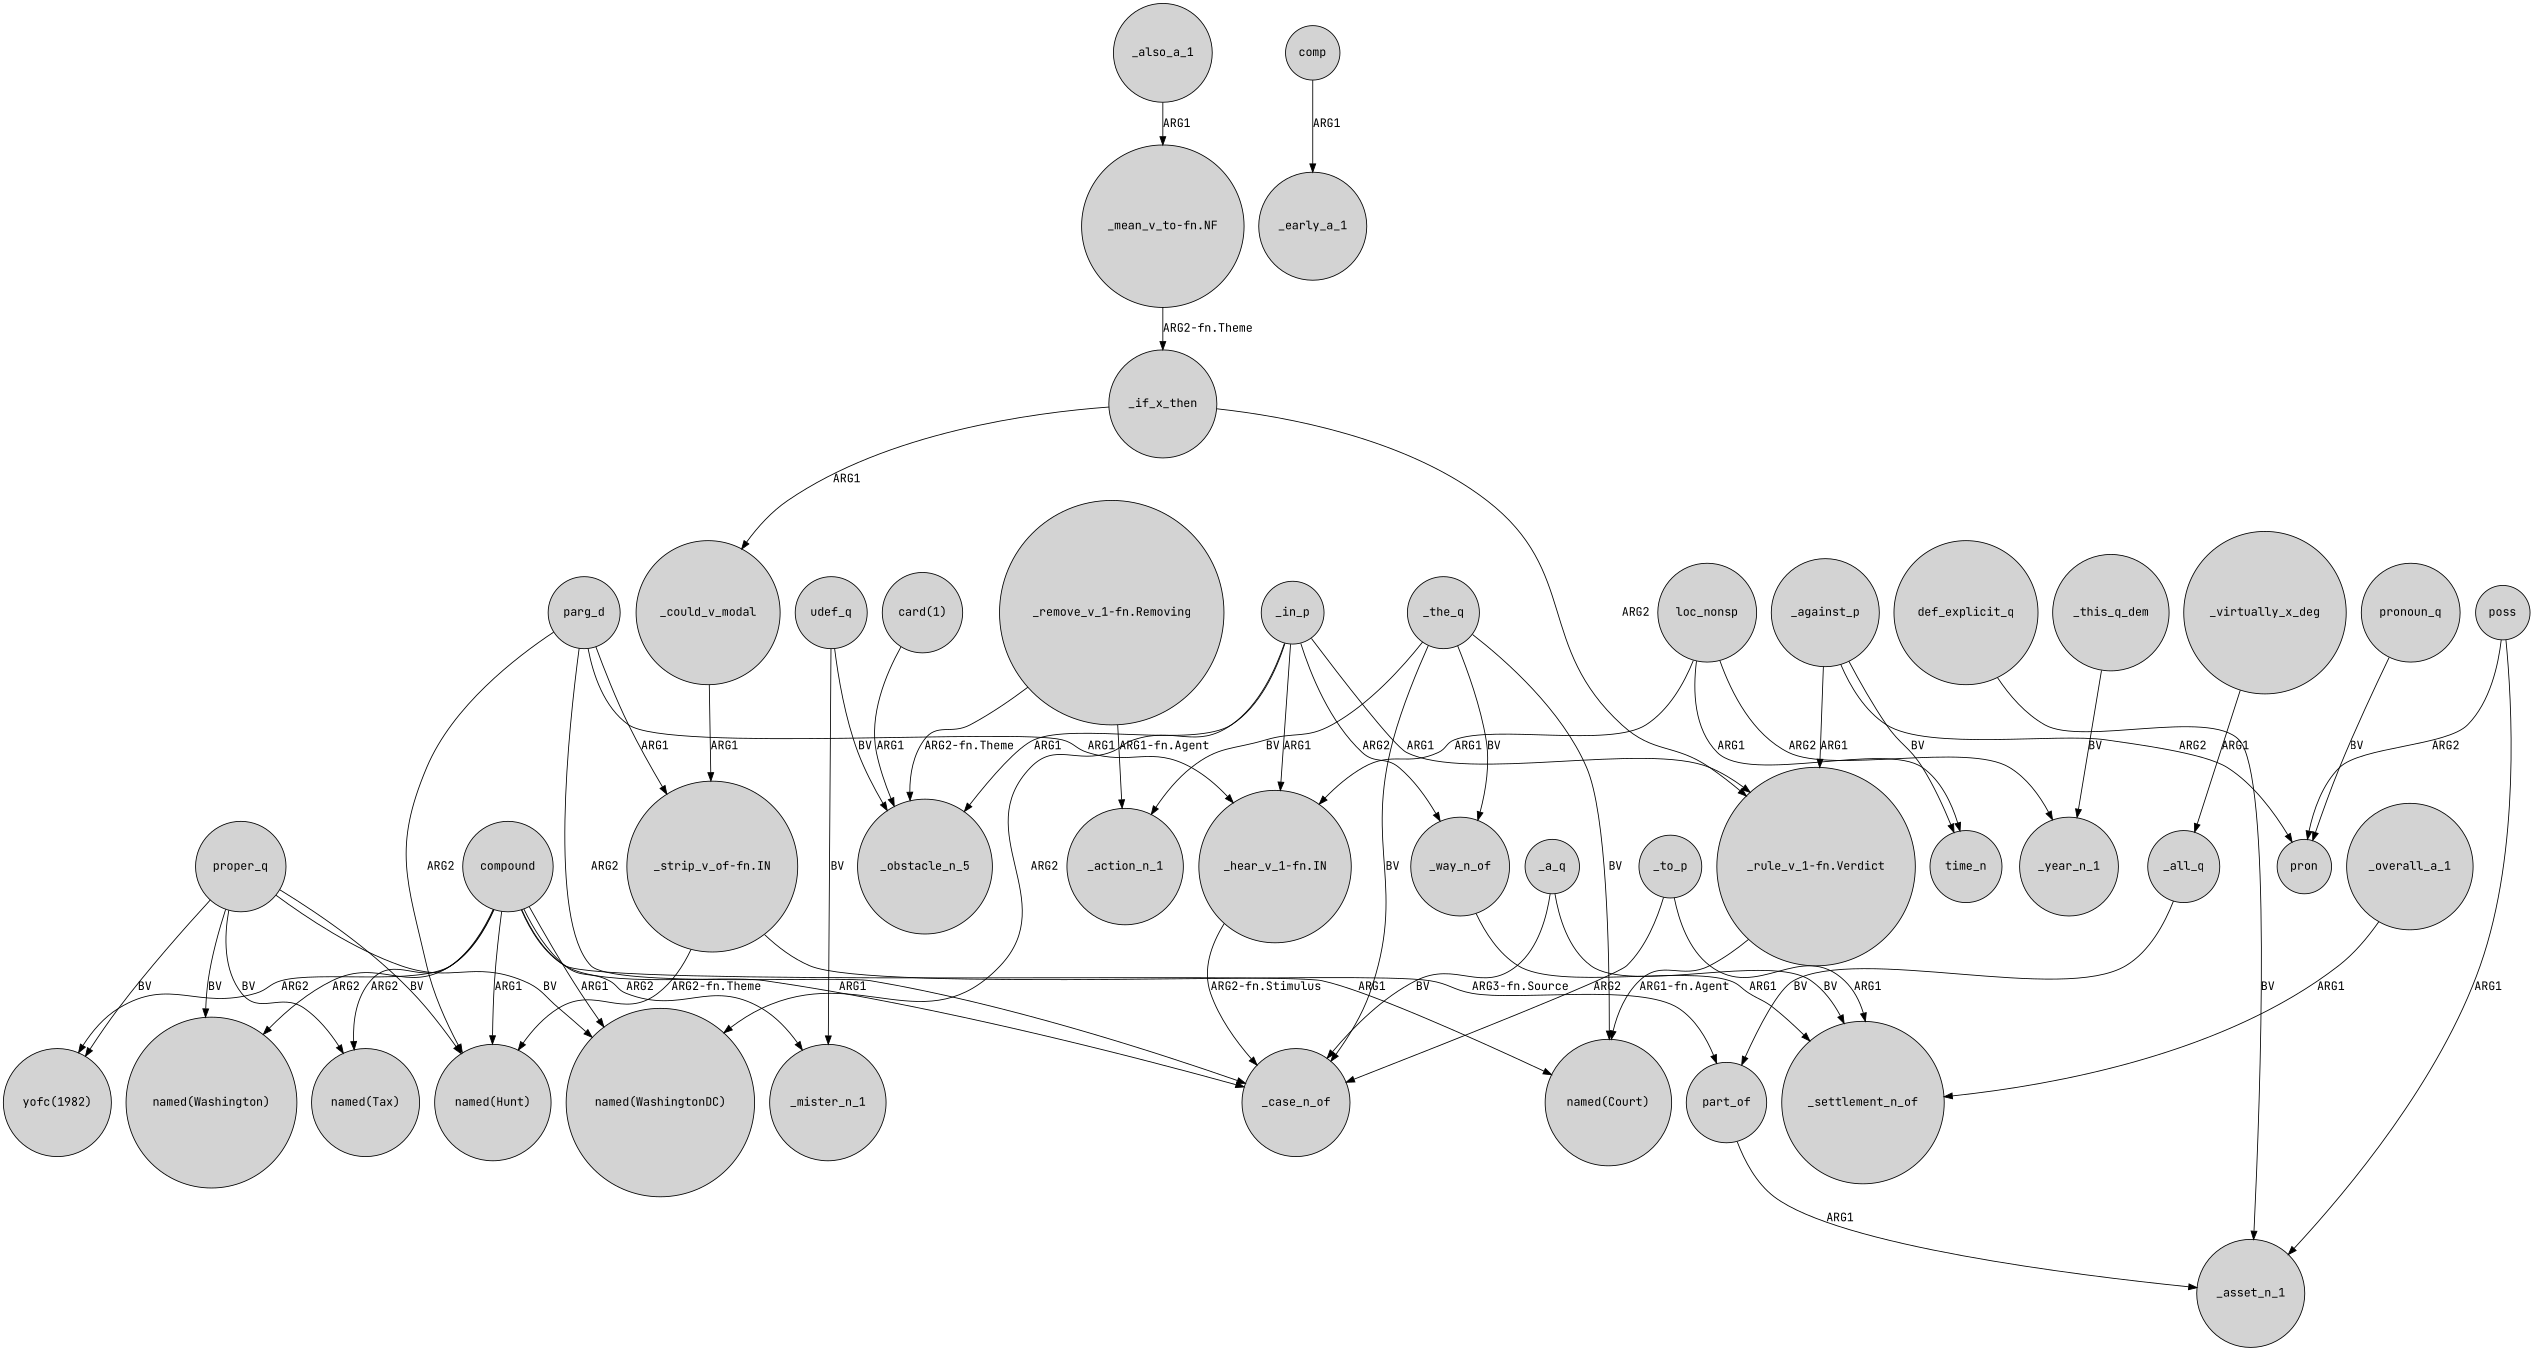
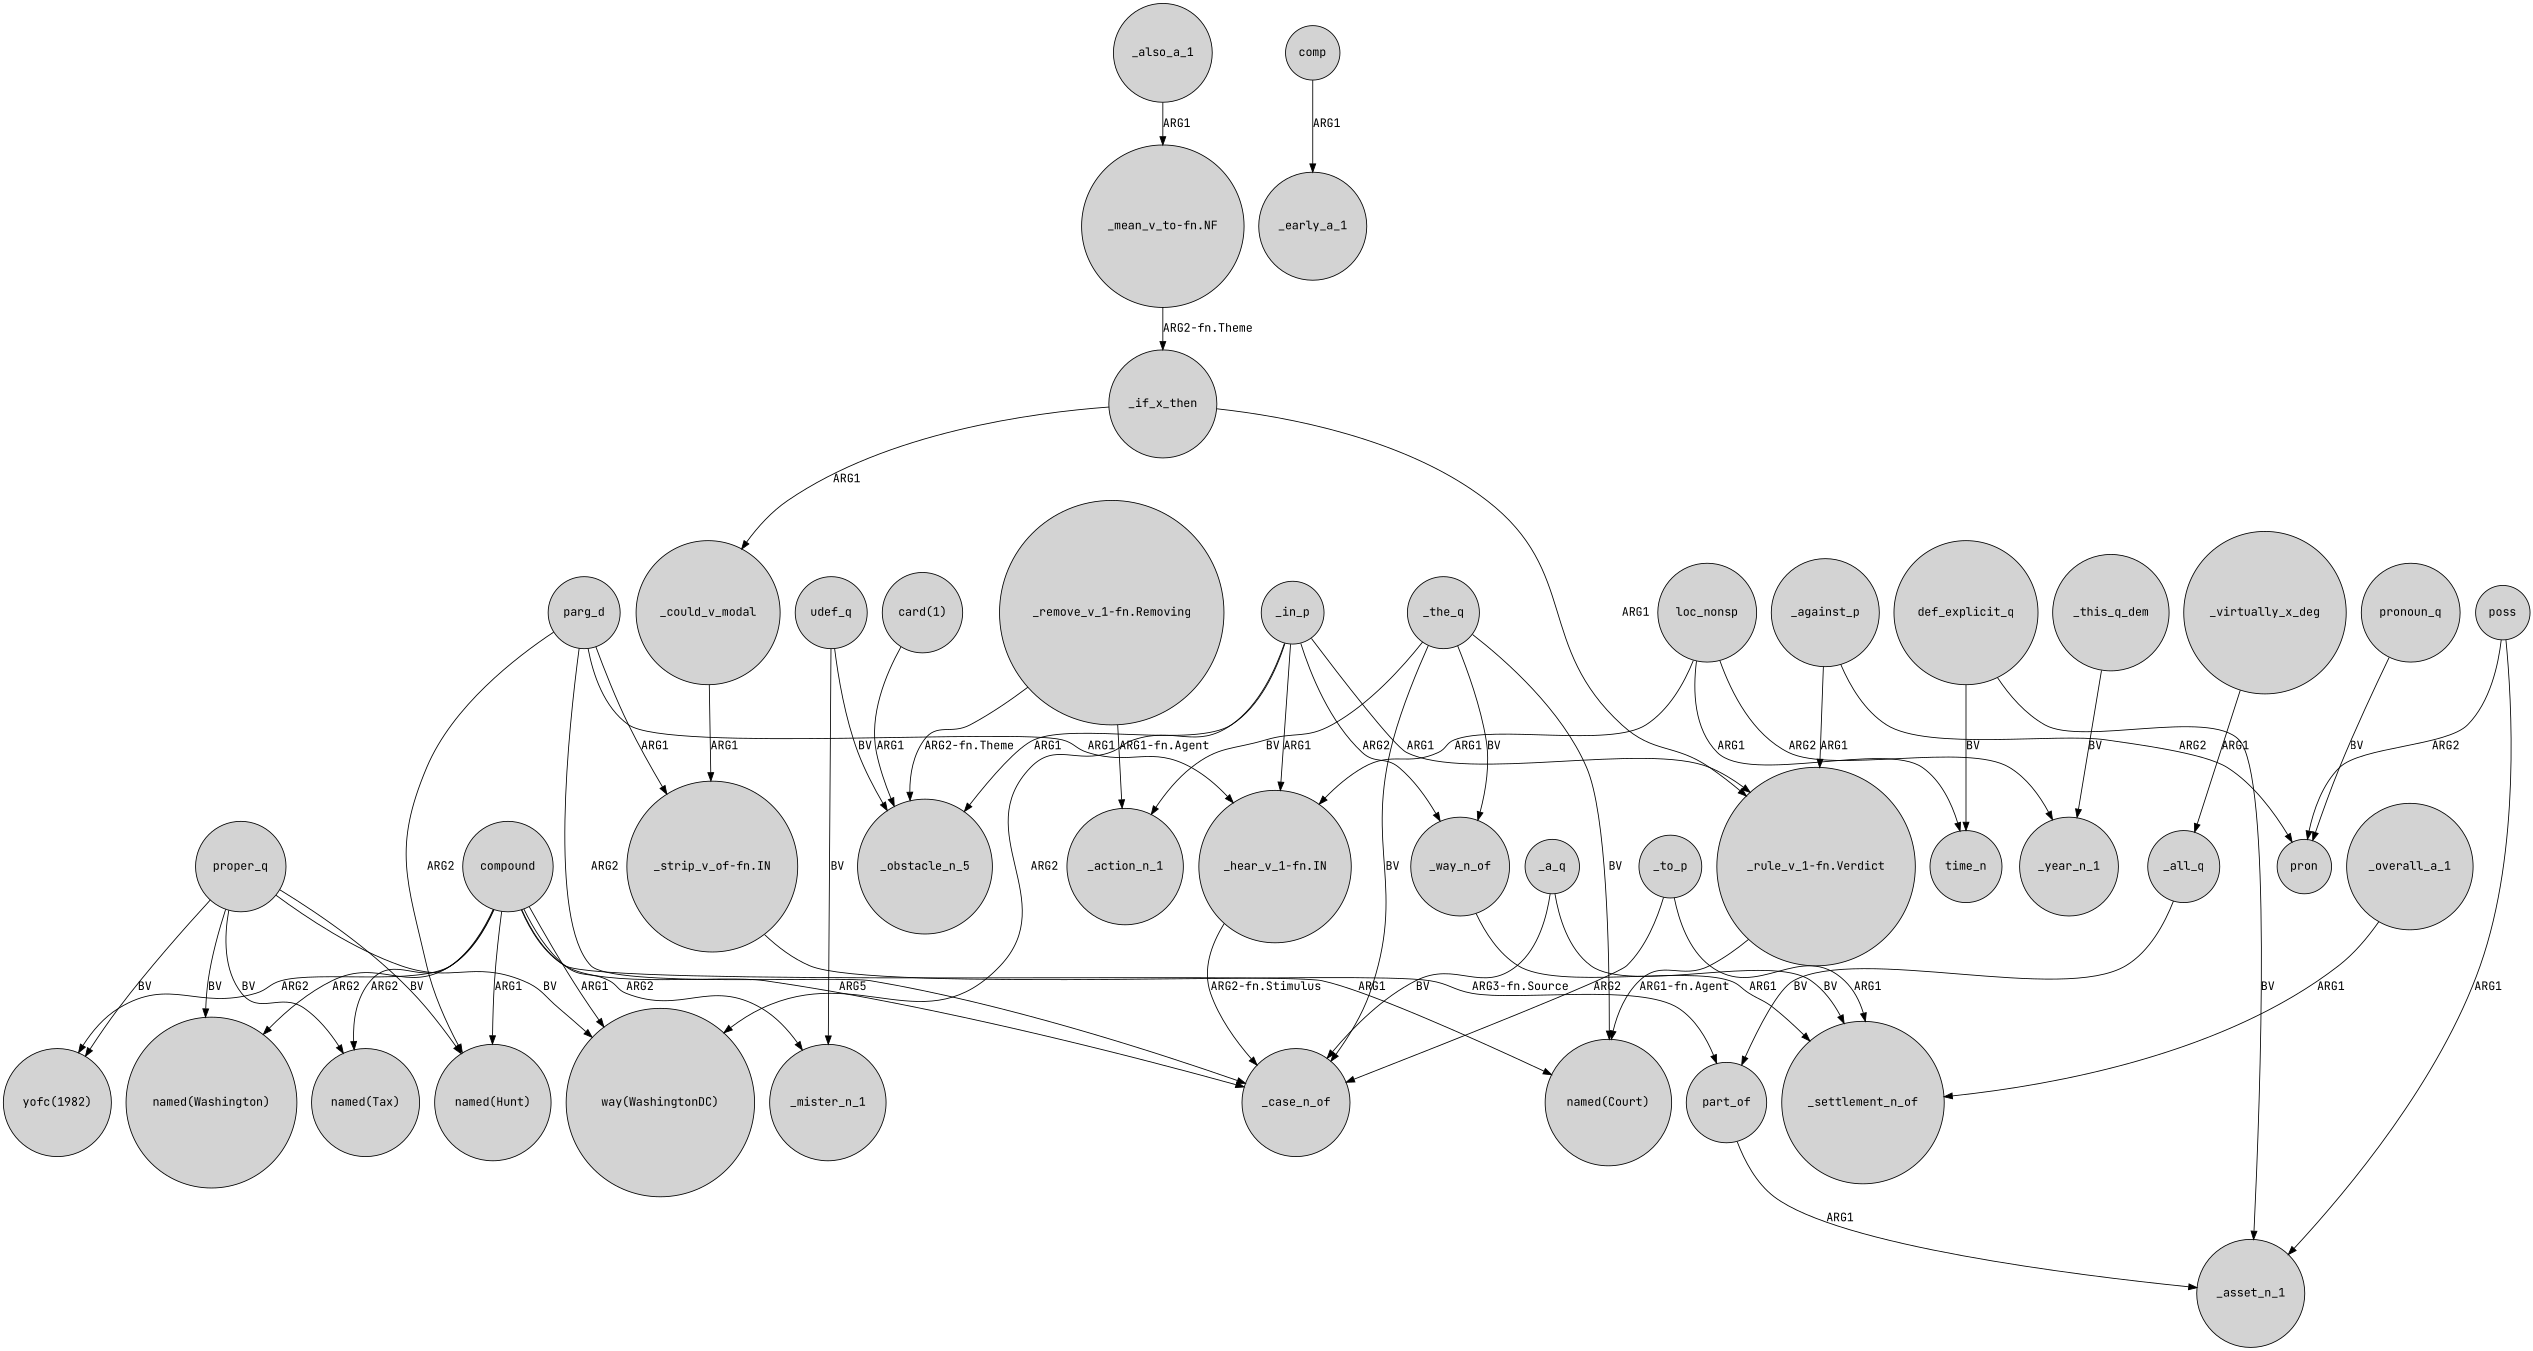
edge "_if_x_then" -> "_rule_v_1-fn.Verdict": label "ARG2" -> "ARG1"
edge "_against_p" -> "time_n": now "def_explicit_q" -> "time_n"
edge "compound" -> "_case_n_of": label "ARG1" -> "ARG5"
edge "_strip_v_of-fn.IN" -> "named(Hunt)": removed, label "ARG2-fn.Theme"
node "named(WashingtonDC)": label "named(WashingtonDC)" -> "way(WashingtonDC)"
